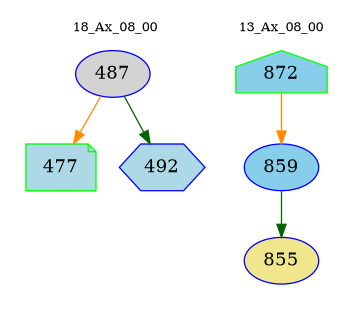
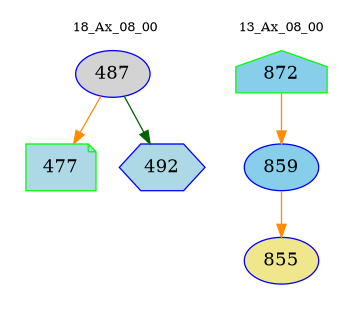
edge "859" -> "855": color darkgreen -> darkorange
